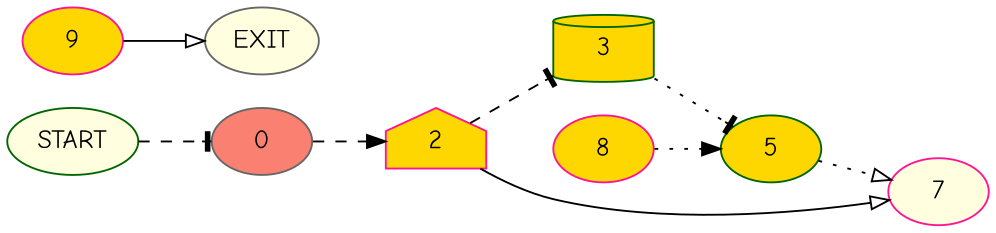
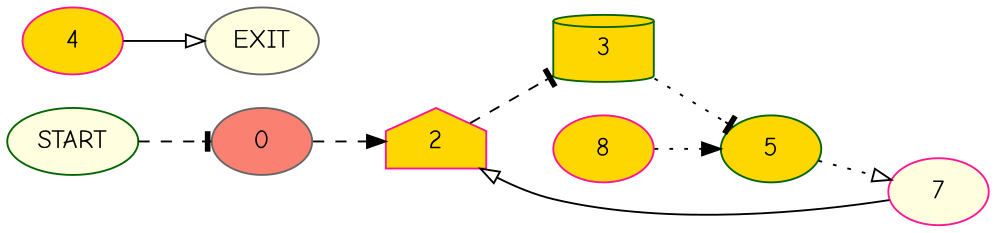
node "9": label "9" -> "4"
edge "2" -> "7": reversed
